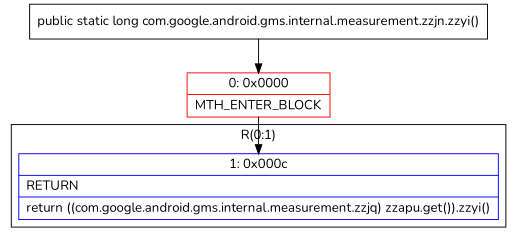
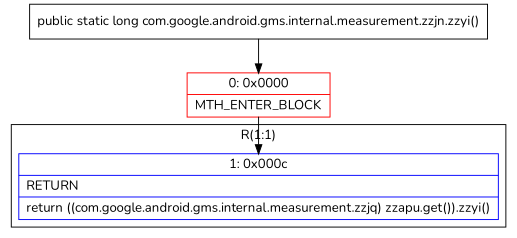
cluster "R(0:1)": label "R(0:1)" -> "R(1:1)"
